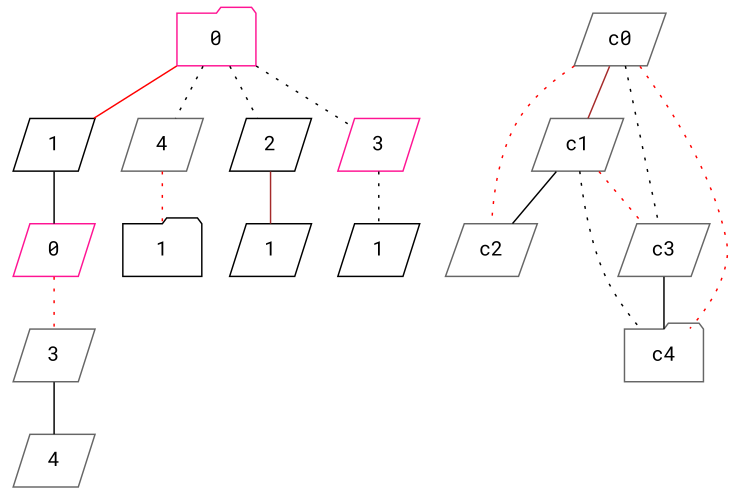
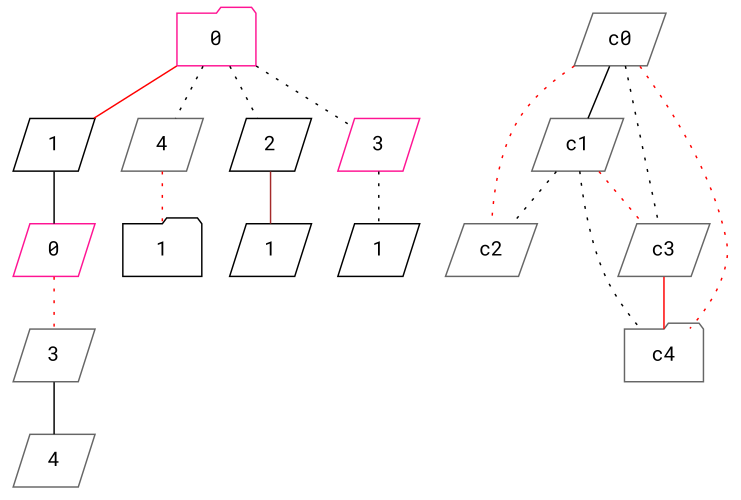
edge "c0" -- "c1": color brown -> black
edge "c1" -- "c2": style solid -> dotted
edge "c3" -- "c4": color black -> red
